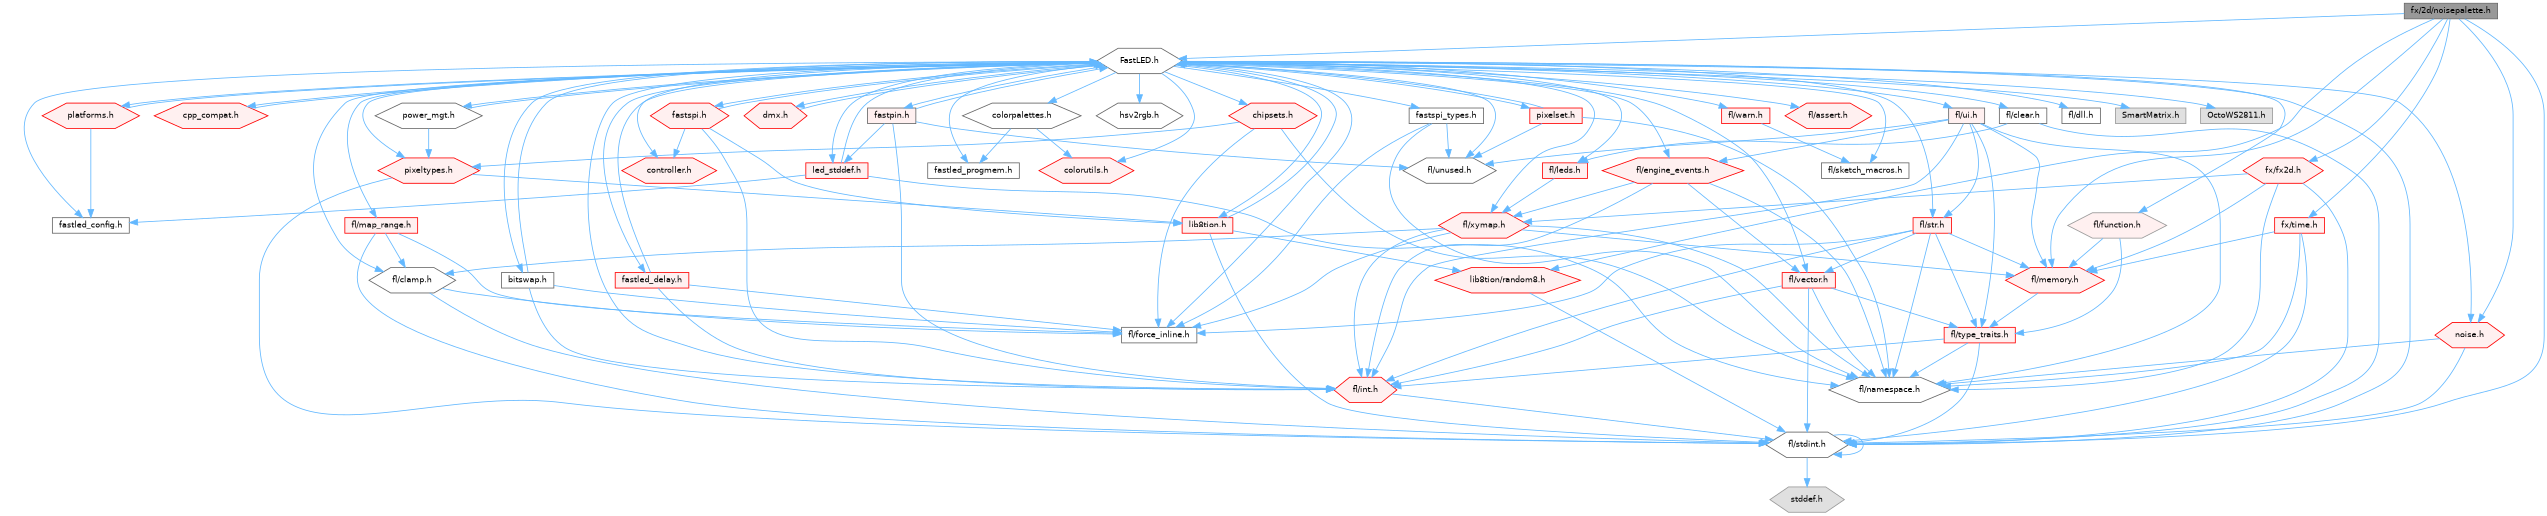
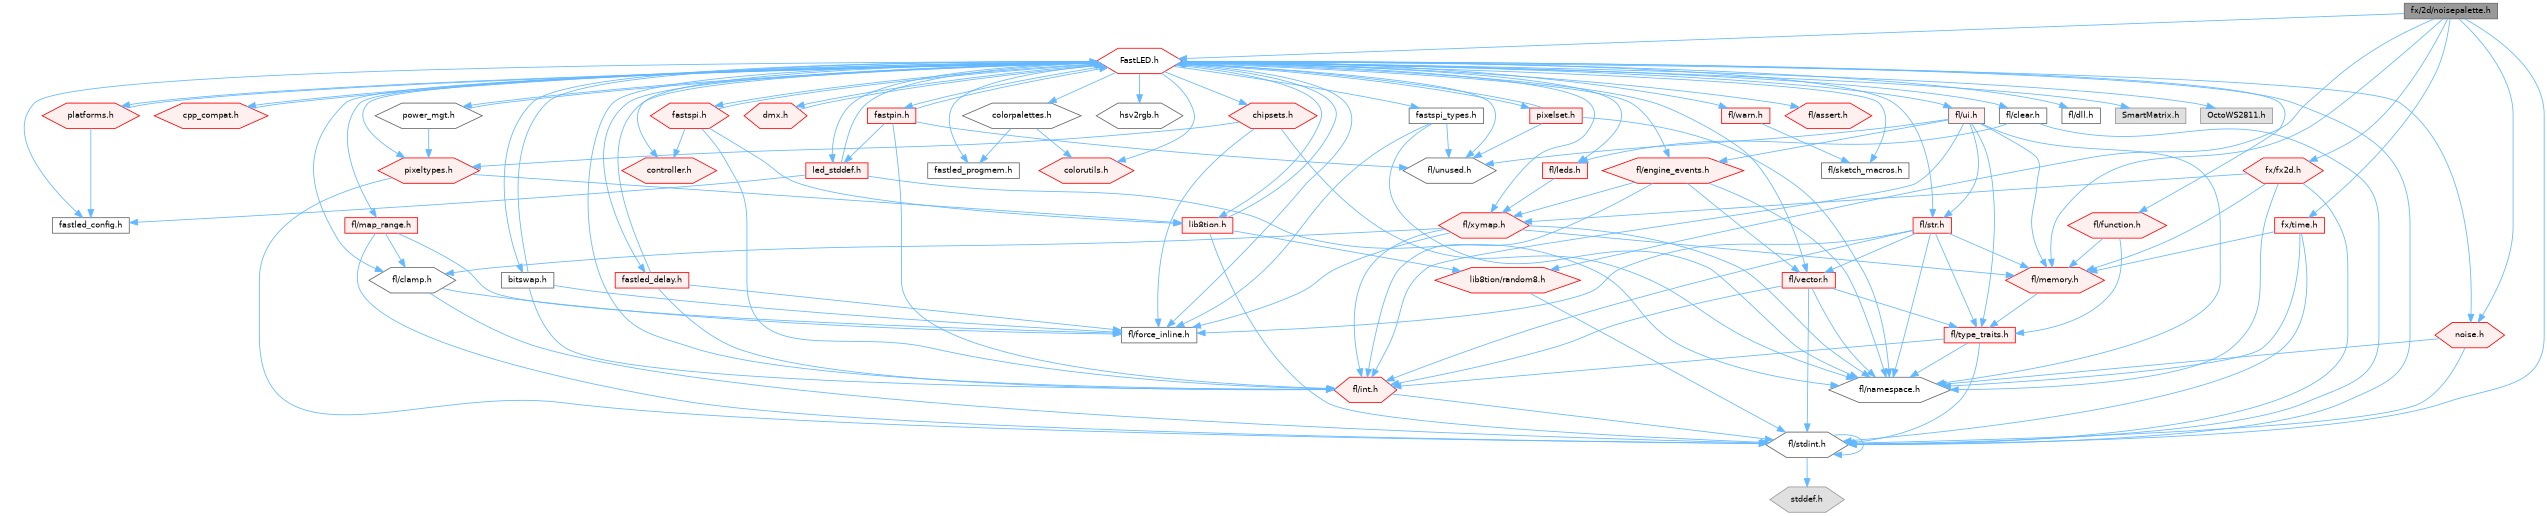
node "FastLED.h": color grey40 -> red
node "fastpin.h": color grey40 -> red
node "fl/function.h": color grey60 -> red
